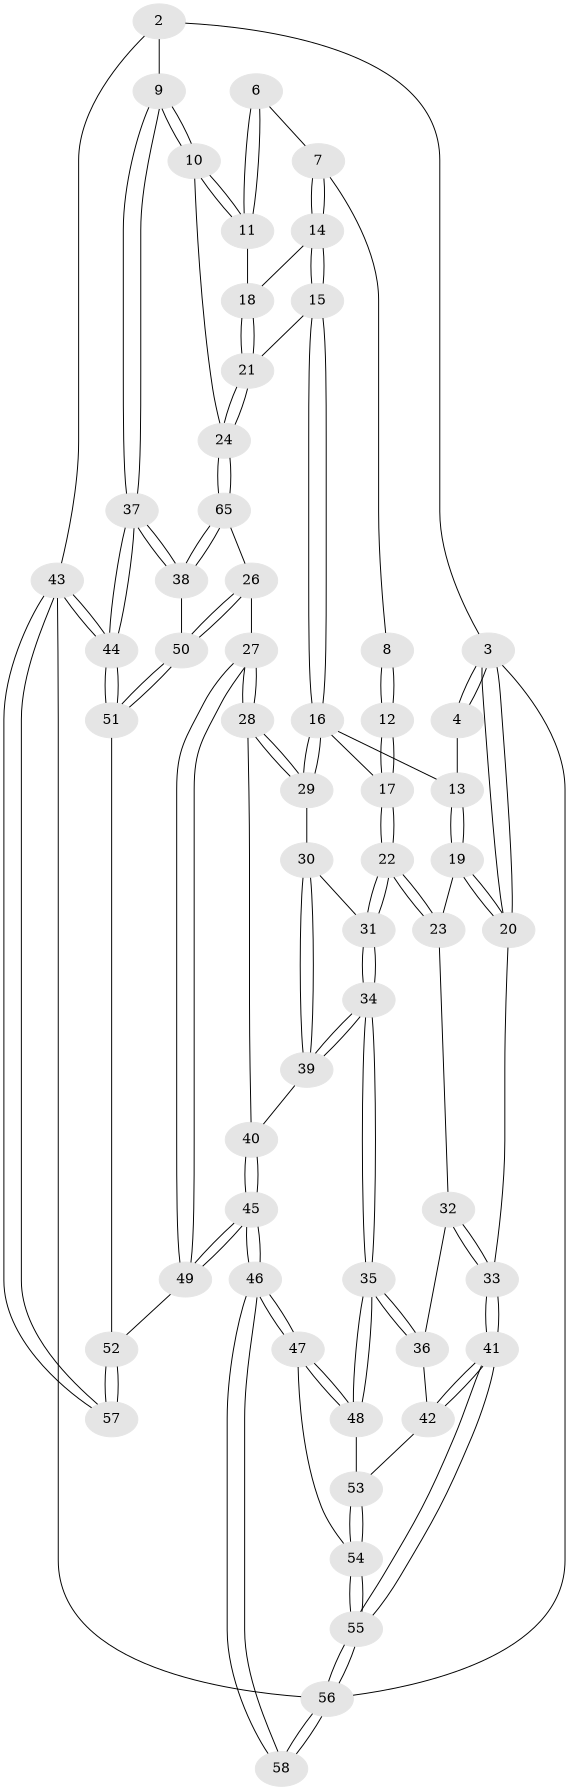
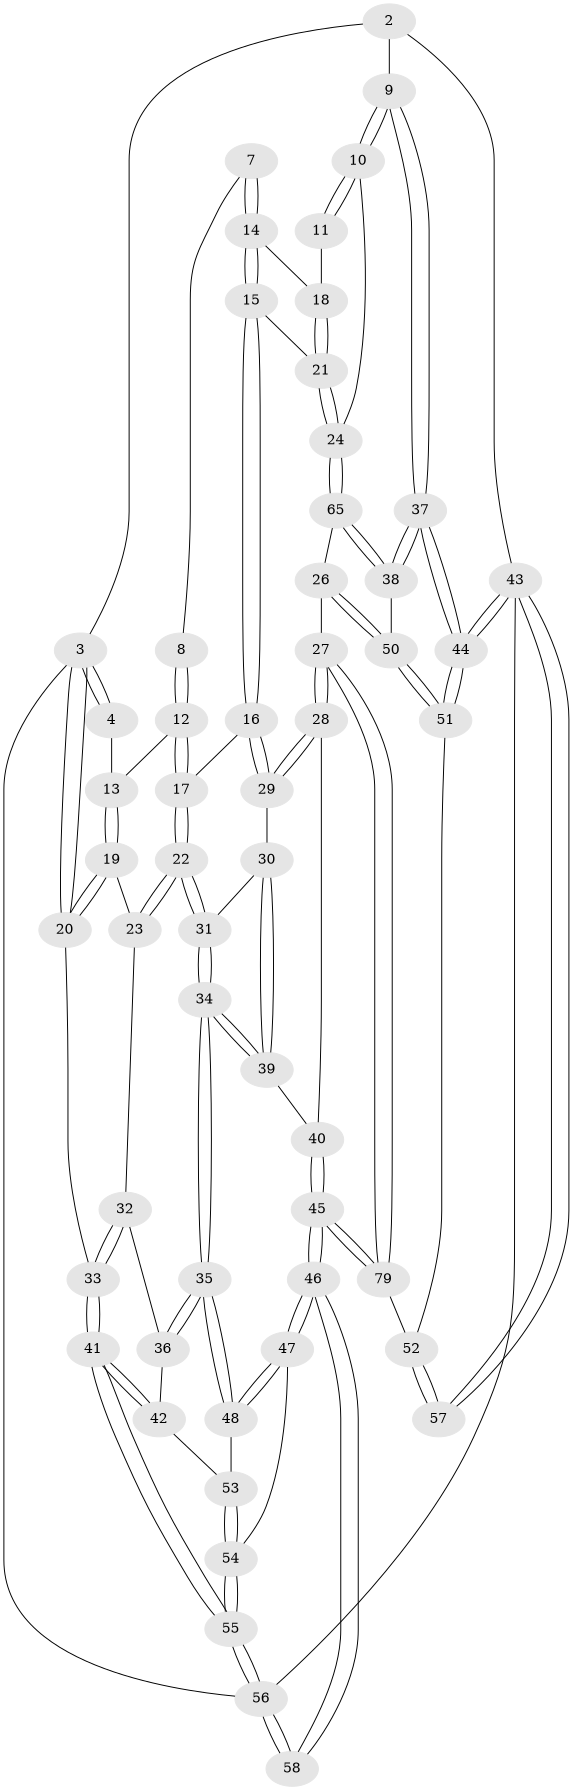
node "6": removed
edge "16" -- "13": now "12" -- "13"
node "49": label "49" -> "79"
